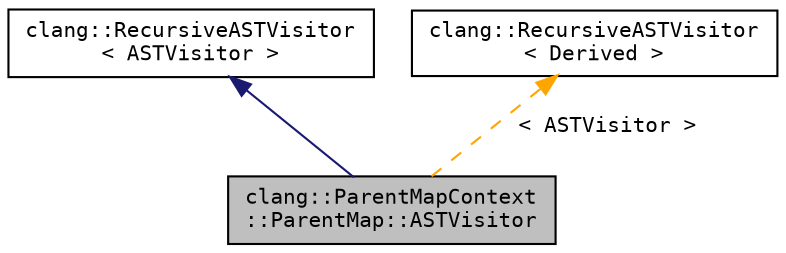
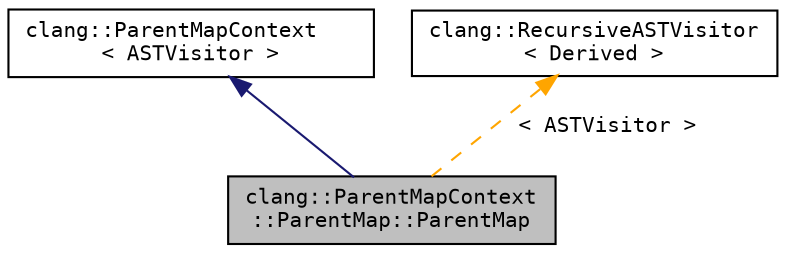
node "clang::RecursiveASTVisitor < ASTVisitor >": label "clang::RecursiveASTVisitor < ASTVisitor >" -> "clang::ParentMapContext < ASTVisitor >"
node "clang::ParentMapContext ::ParentMap::ASTVisitor": label "clang::ParentMapContext ::ParentMap::ASTVisitor" -> "clang::ParentMapContext ::ParentMap::ParentMap"
